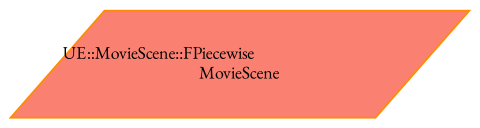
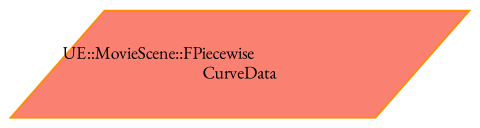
node "UE::MovieScene::FPiecewise MovieScene": label "UE::MovieScene::FPiecewise MovieScene" -> "UE::MovieScene::FPiecewise CurveData"
